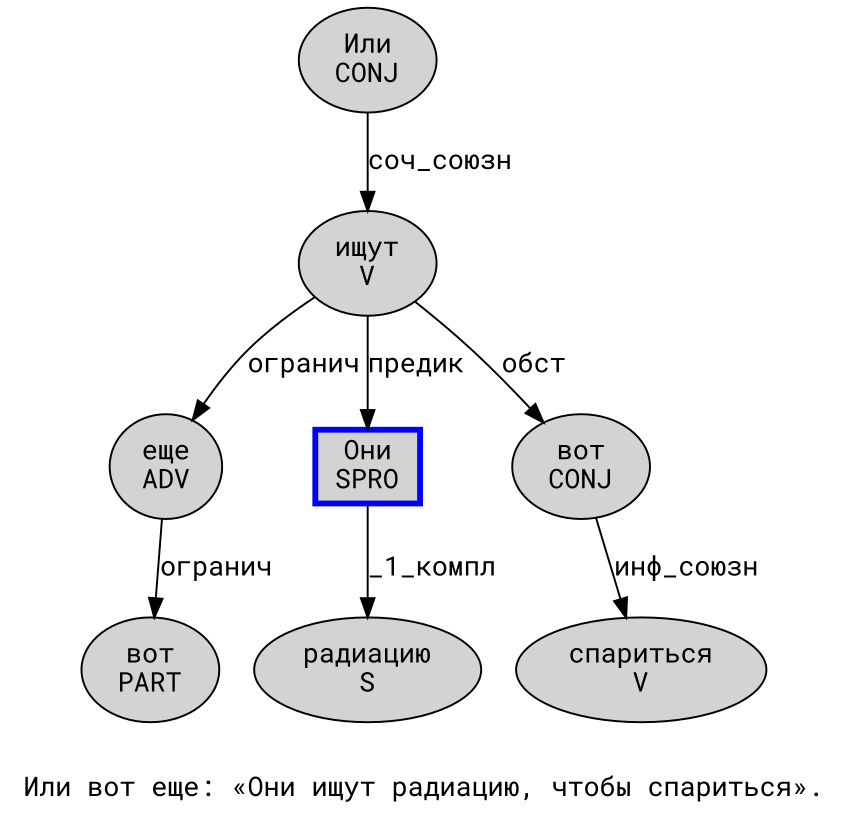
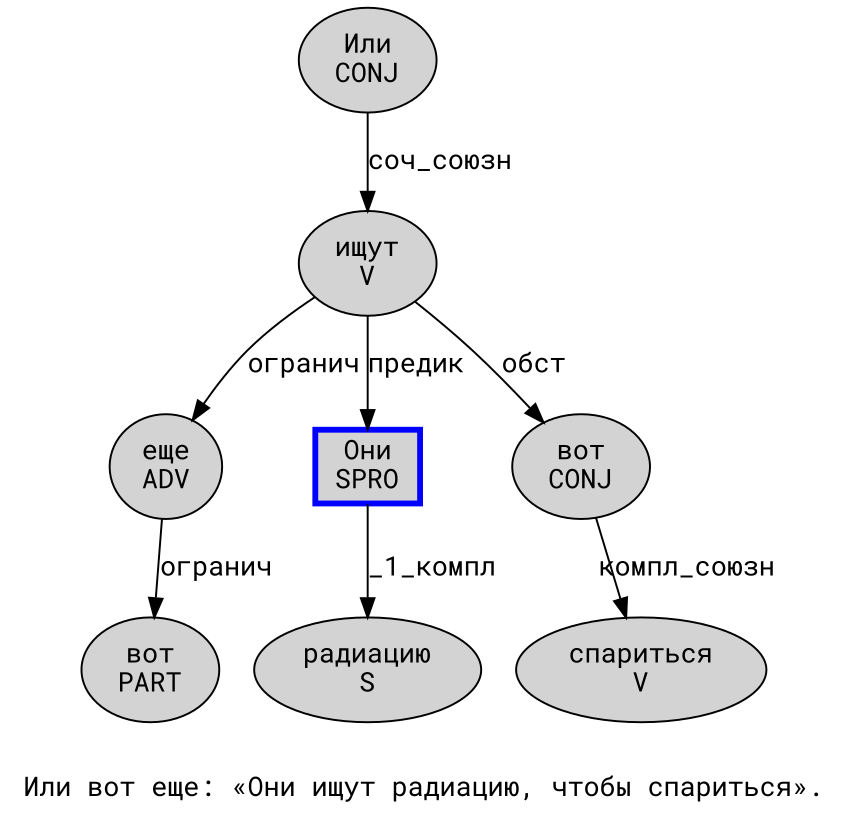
edge "вот CONJ" -> "спариться V": label "инф_союзн" -> "компл_союзн"
